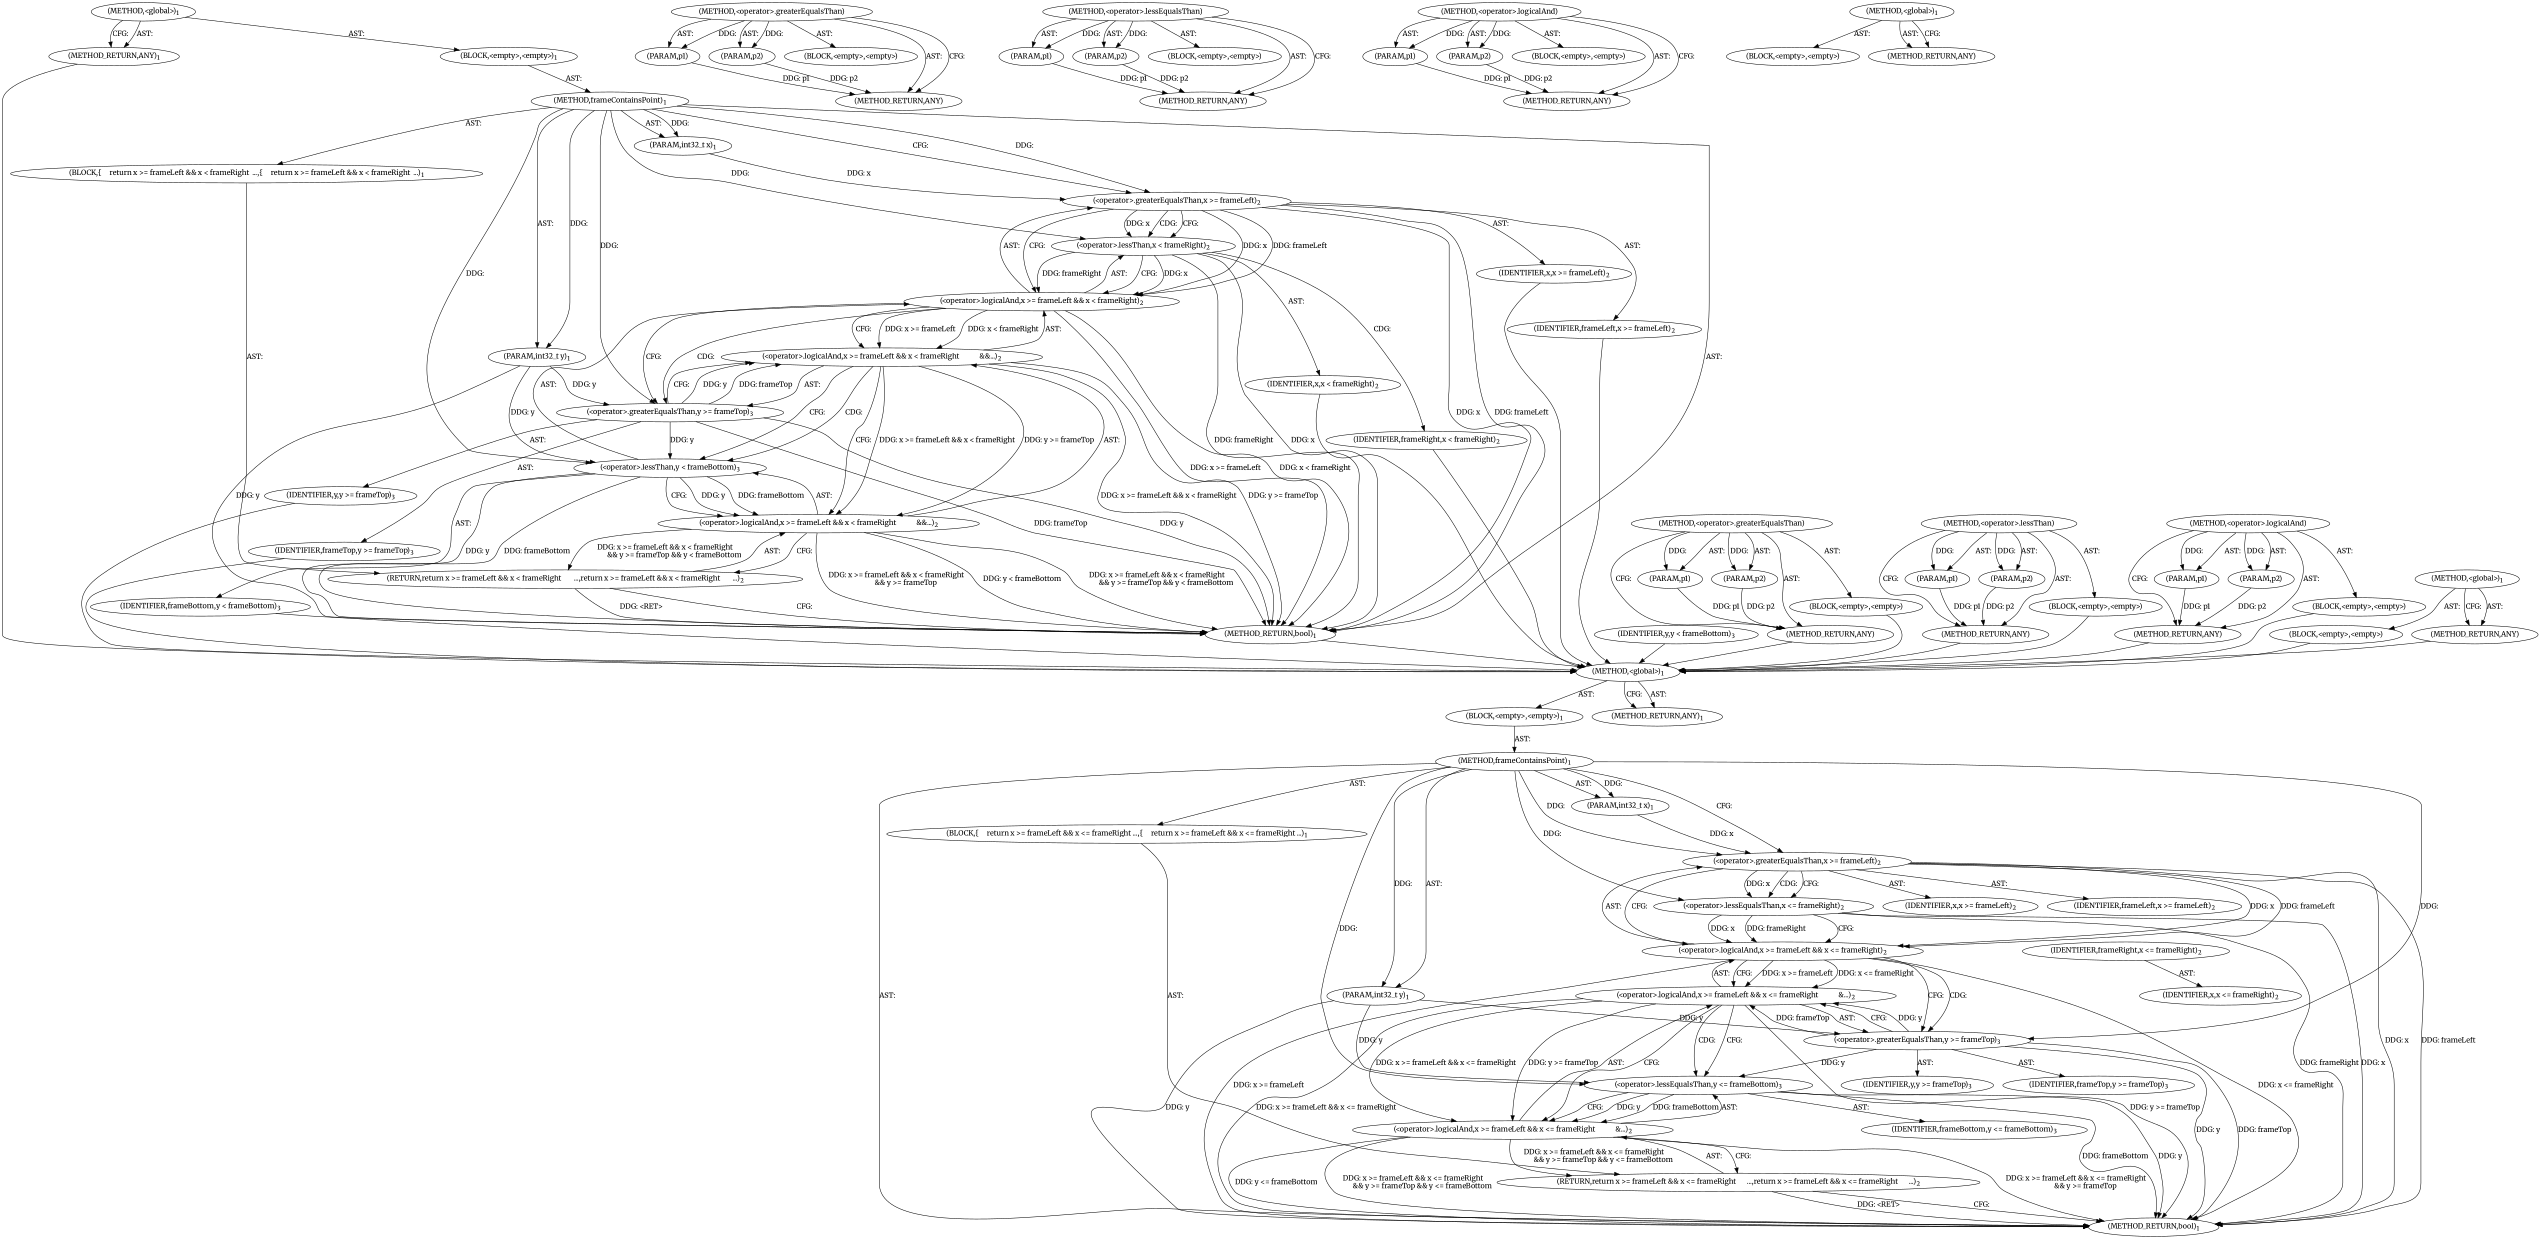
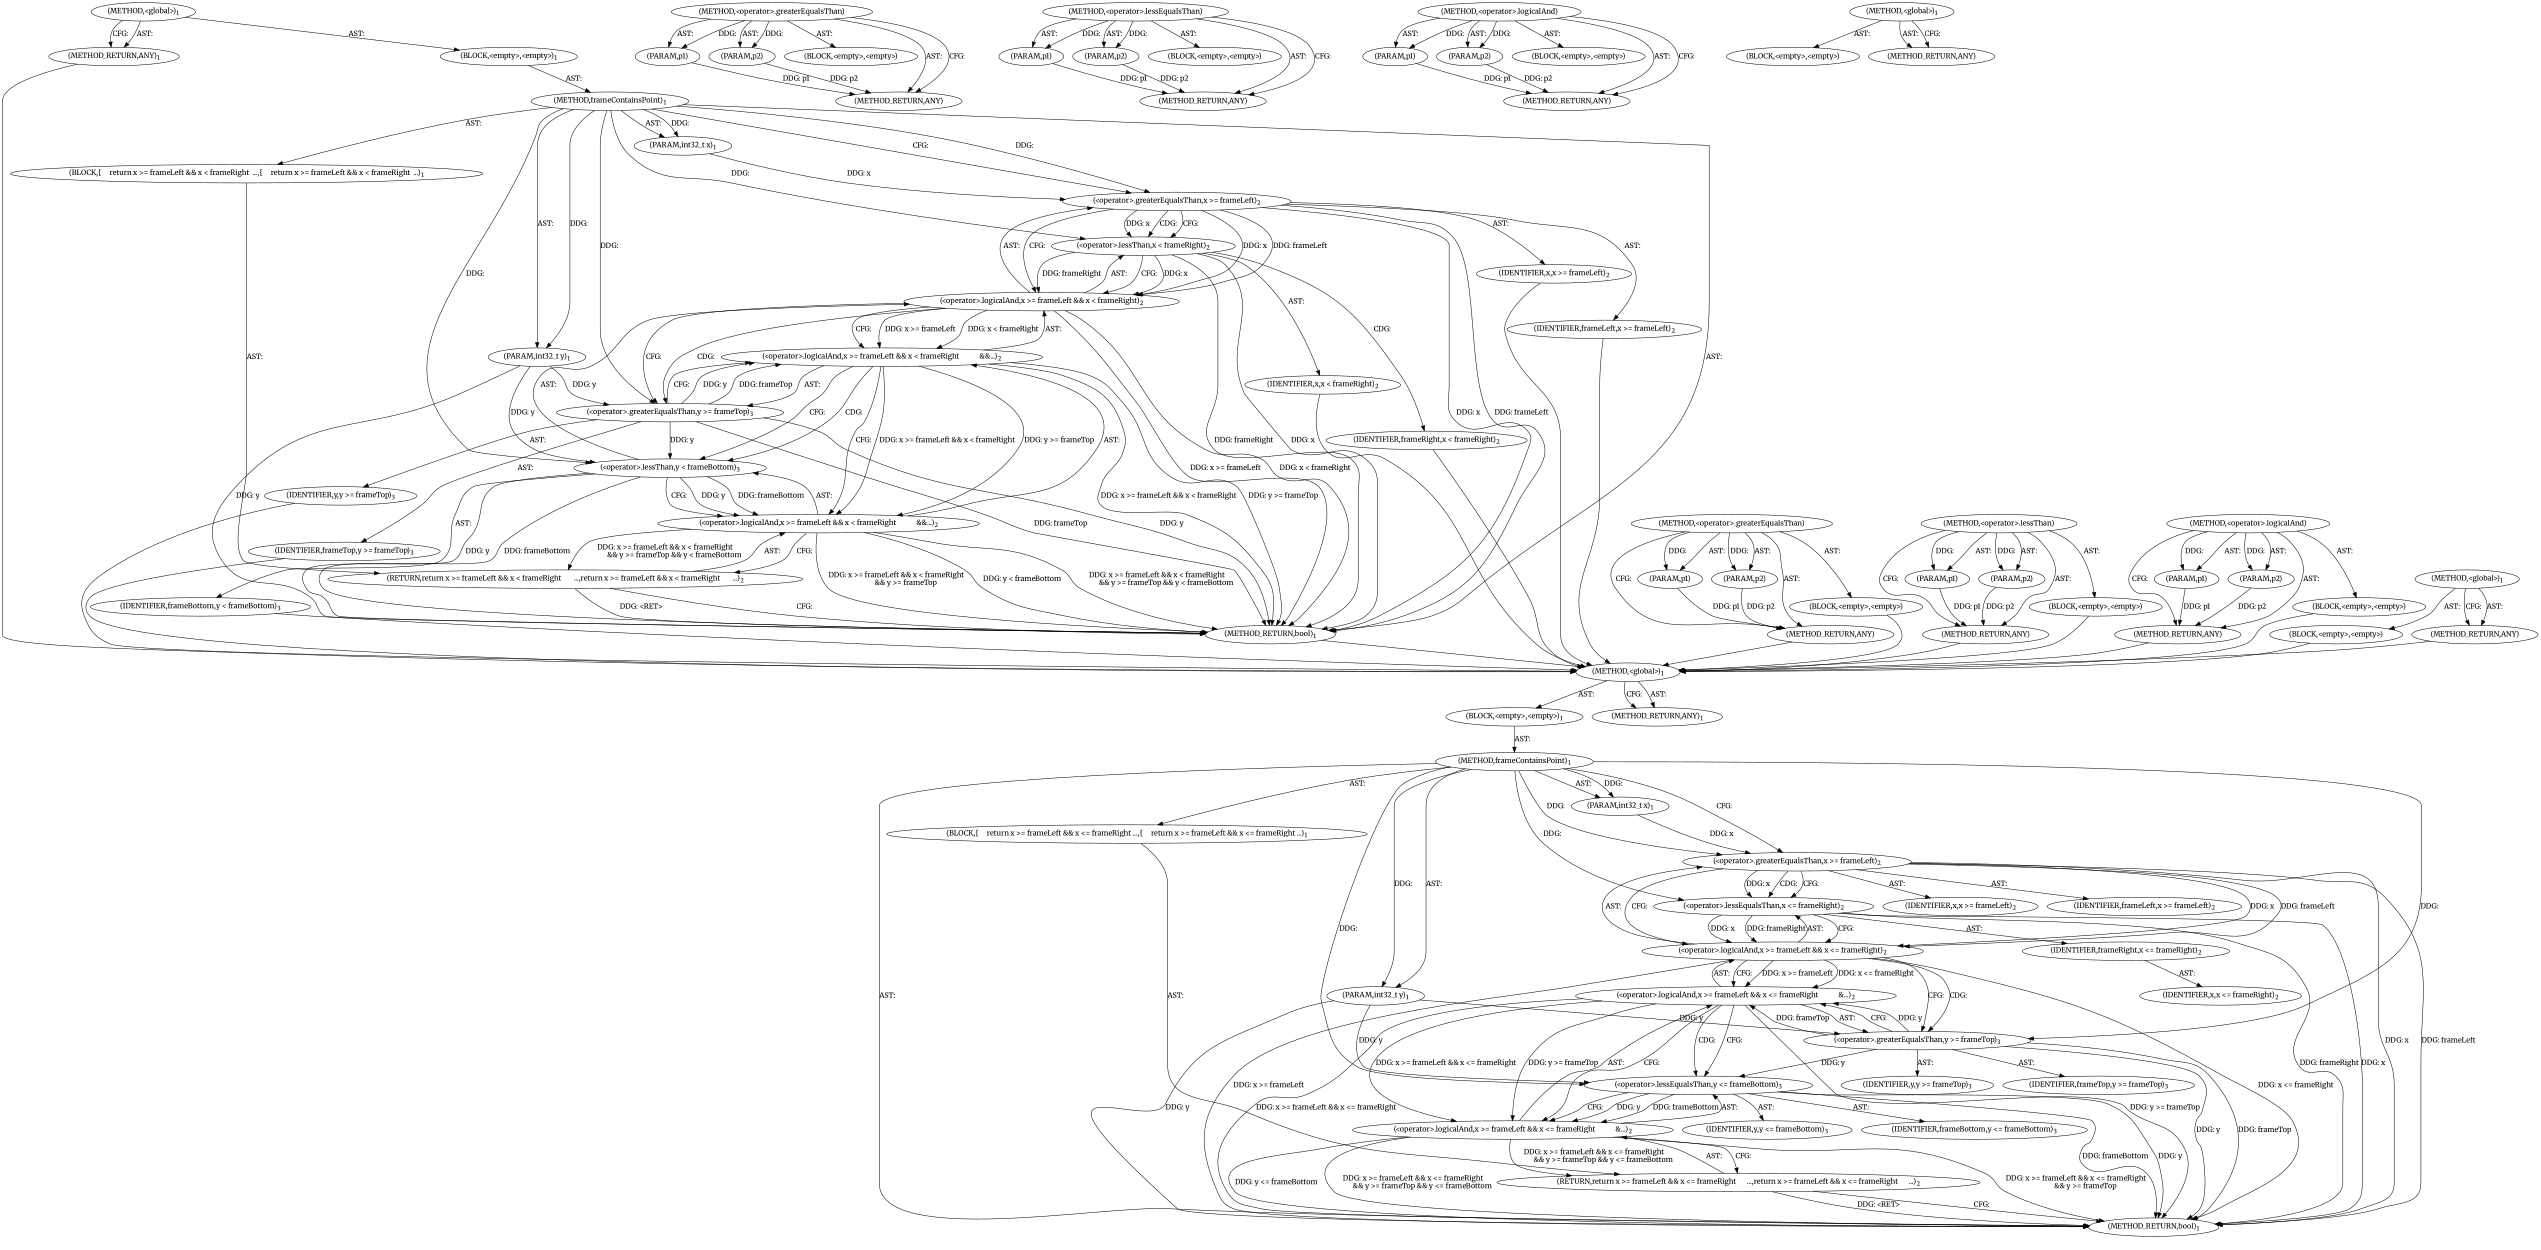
node "(IDENTIFIER,y,y < frameBottom)": removed
edge "(<operator>.lessEqualsThan,x <= frameRight)" -> "(IDENTIFIER,frameRight,x <= frameRight)": added, label "AST:"
edge "(<operator>.logicalAnd,x >= frameLeft && x <= frameRight)" -> "(<operator>.lessEqualsThan,x <= frameRight)": added, label "AST:"
node "(IDENTIFIER,y,y <= frameBottom)": added
